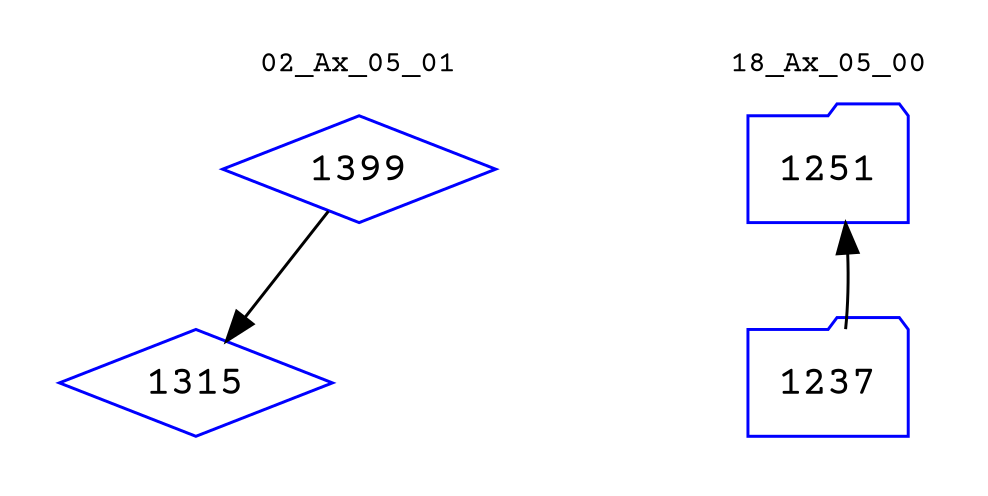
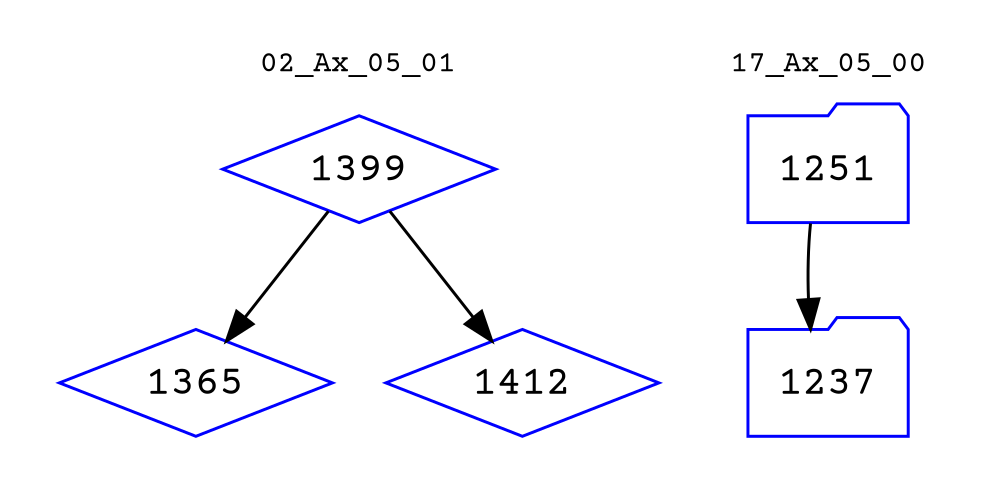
cluster "18_Ax_05_00": label "18_Ax_05_00" -> "17_Ax_05_00"
edge "1237" -> "1251": reversed
node "1315": label "1315" -> "1365"
node "1412": added
